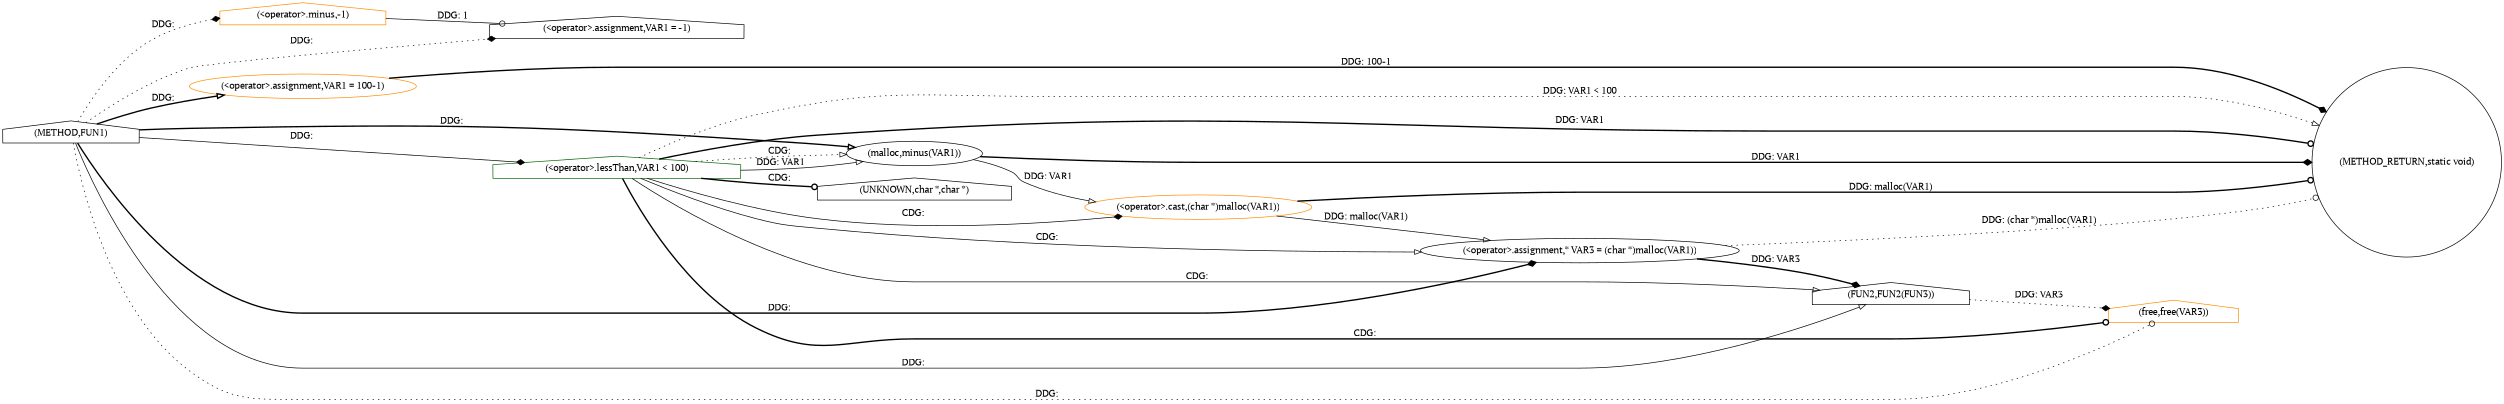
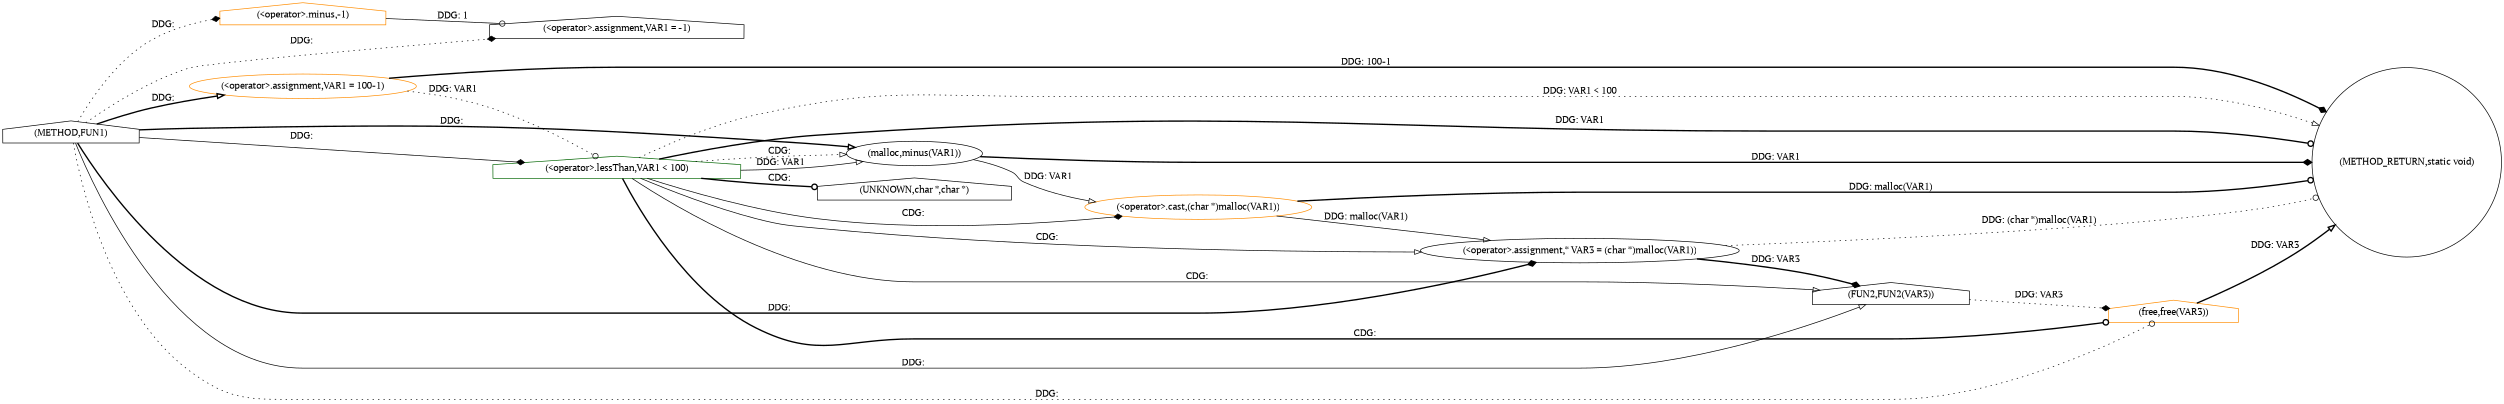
edge "(<operator>.assignment,VAR1 = 100-1)" -> "(<operator>.lessThan,VAR1 < 100)": added, label "DDG: VAR1"
edge "(free,free(VAR3))" -> "(METHOD_RETURN,static void)": added, label "DDG: VAR3"
node "(FUN2,FUN2(FUN3))": label "(FUN2,FUN2(FUN3))" -> "(FUN2,FUN2(VAR3))"
